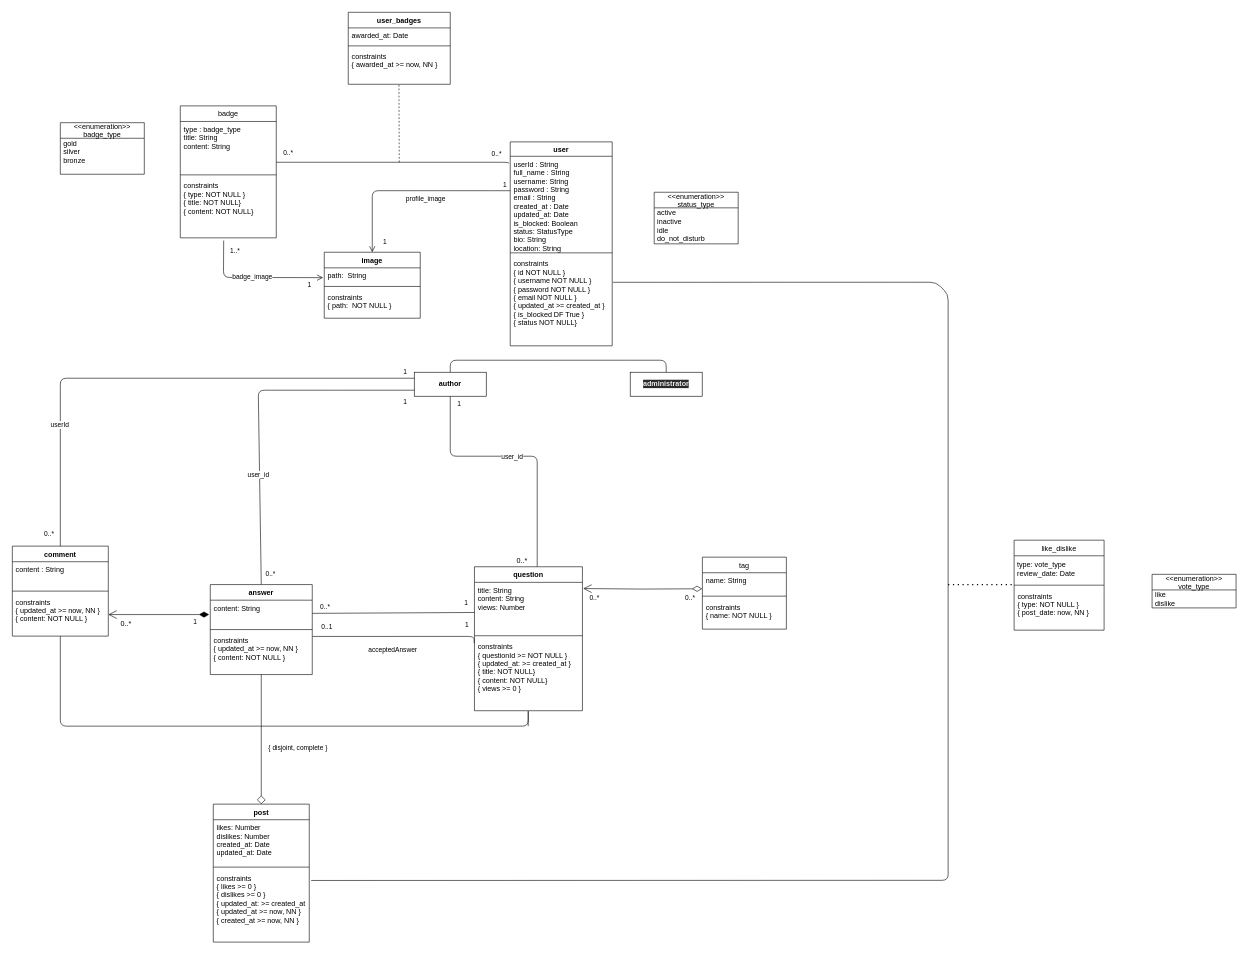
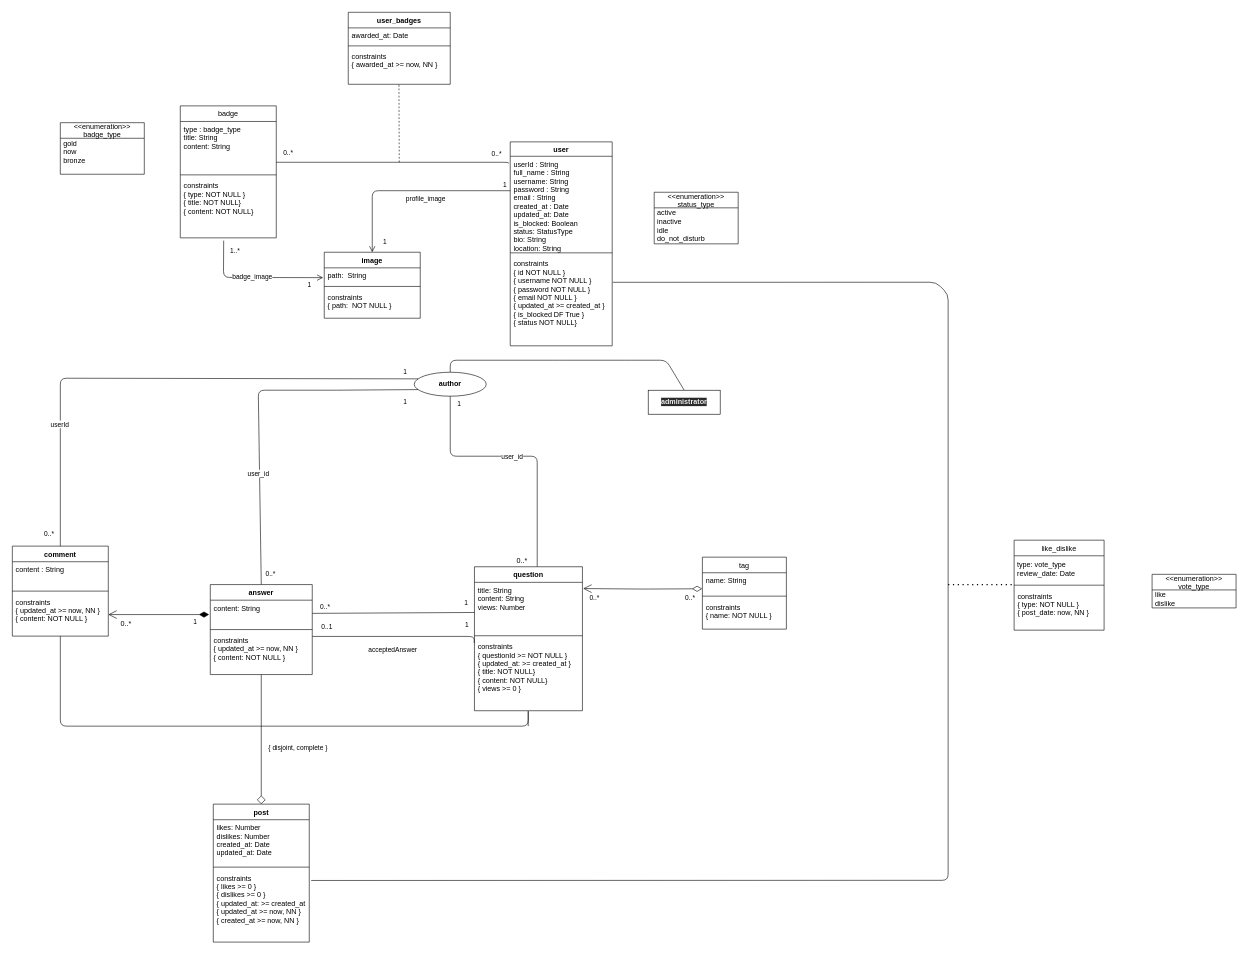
node "gold silver bronze": label "gold silver bronze" -> "gold now bronze"
node "author": shape rectangle -> ellipse
node "administrator": moved (666, 384) -> (684, 402)
